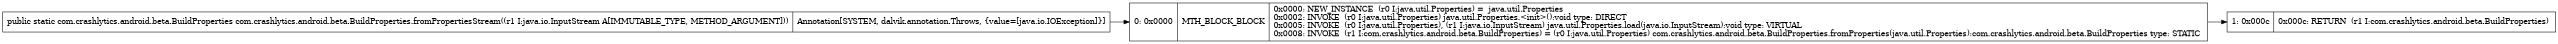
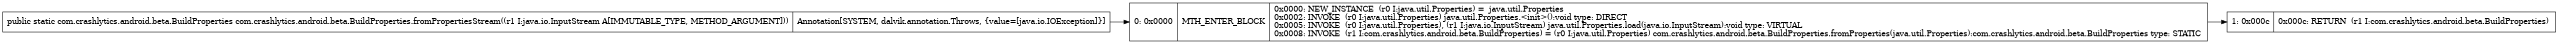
node "0: 0x0000": text "MTH_BLOCK_BLOCK" -> "MTH_ENTER_BLOCK"
